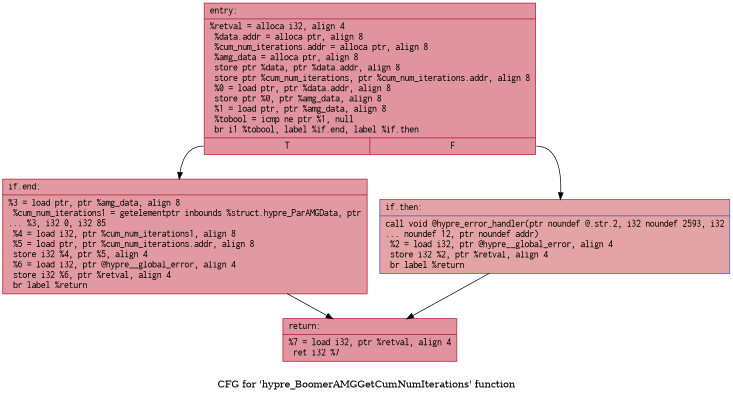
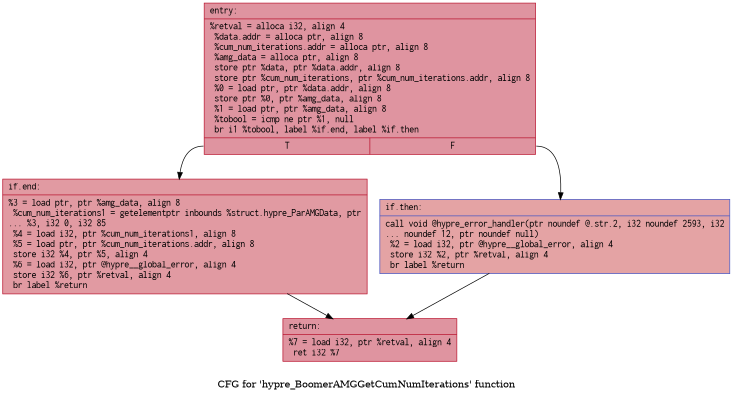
node "if.then:": text "... noundef 12, ptr noundef addr)" -> "... noundef 12, ptr noundef null)"
